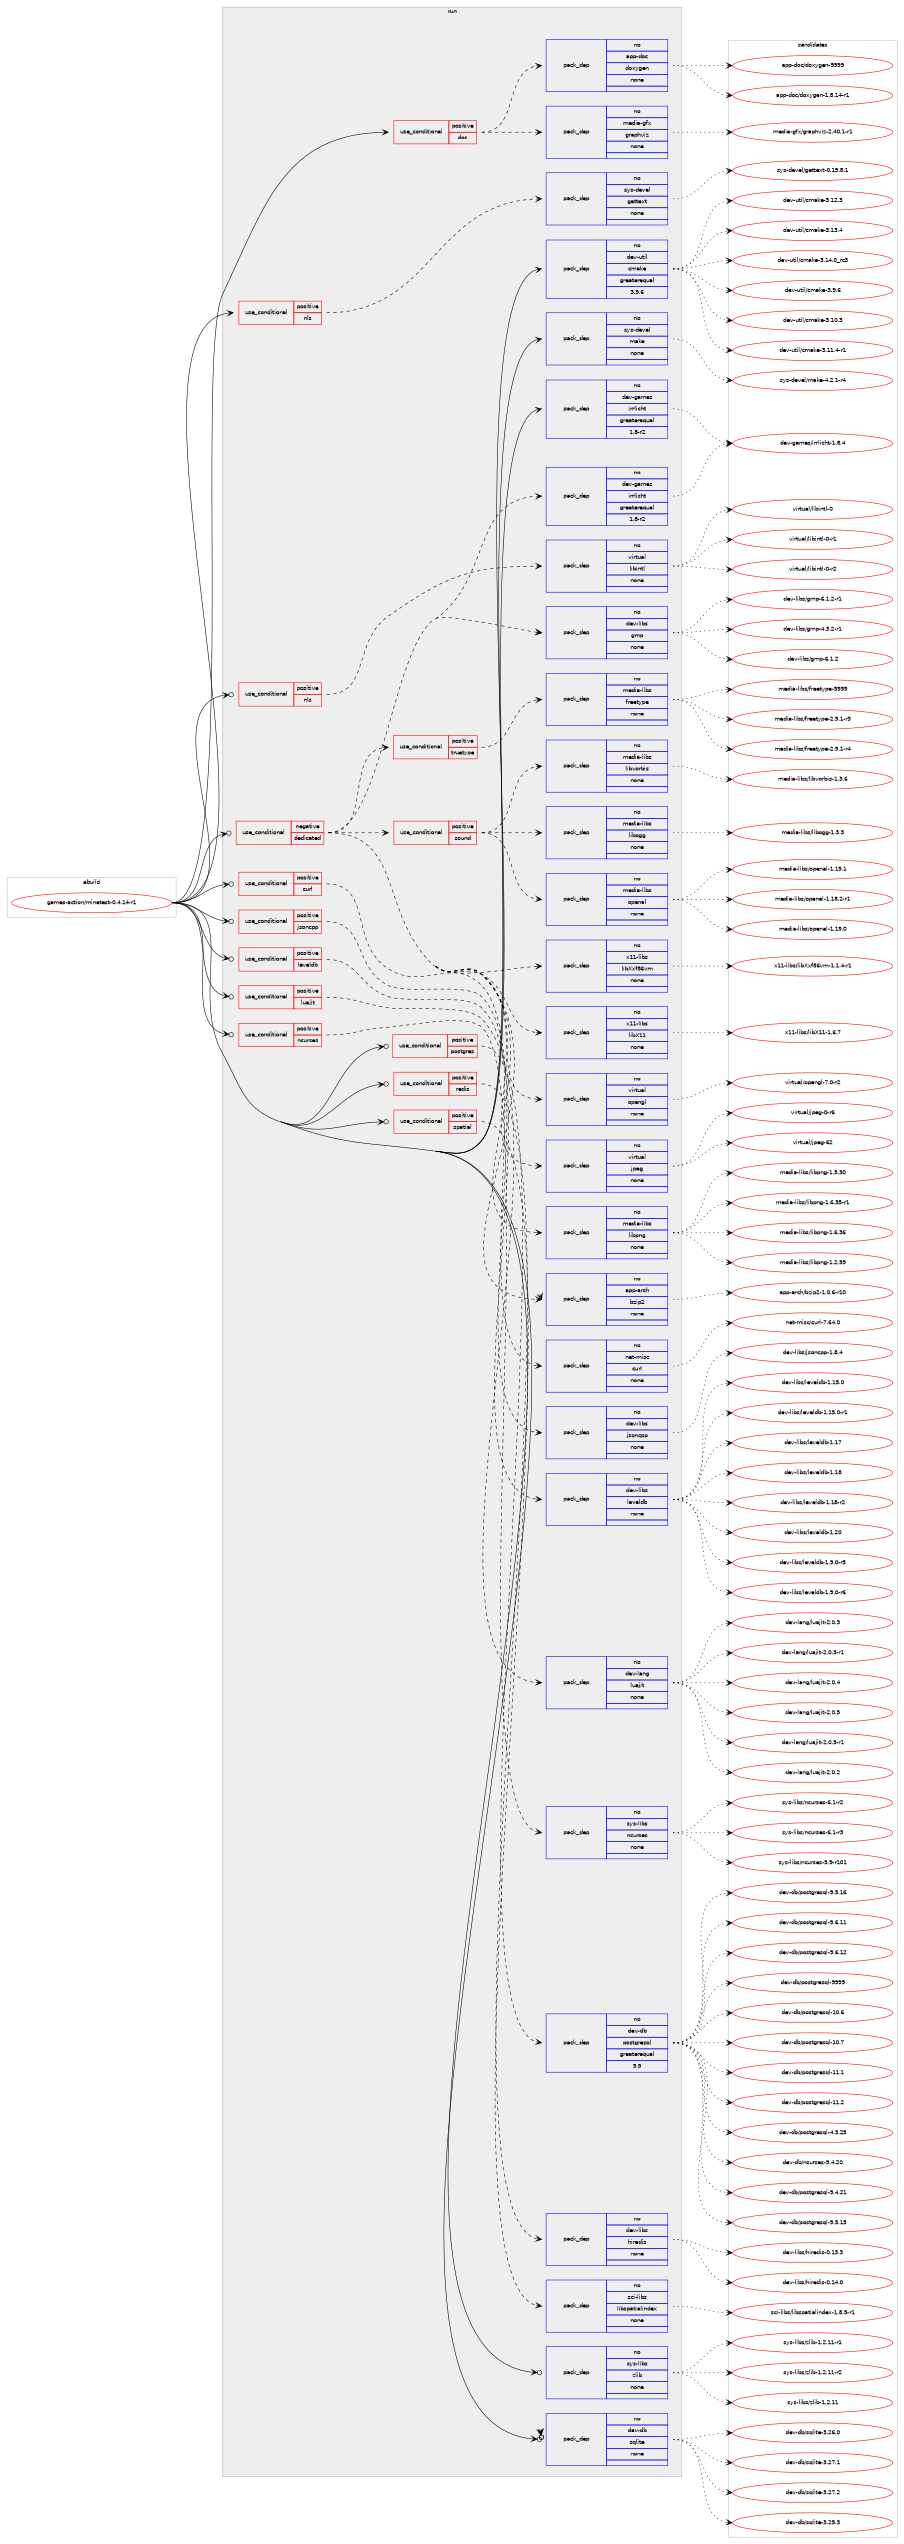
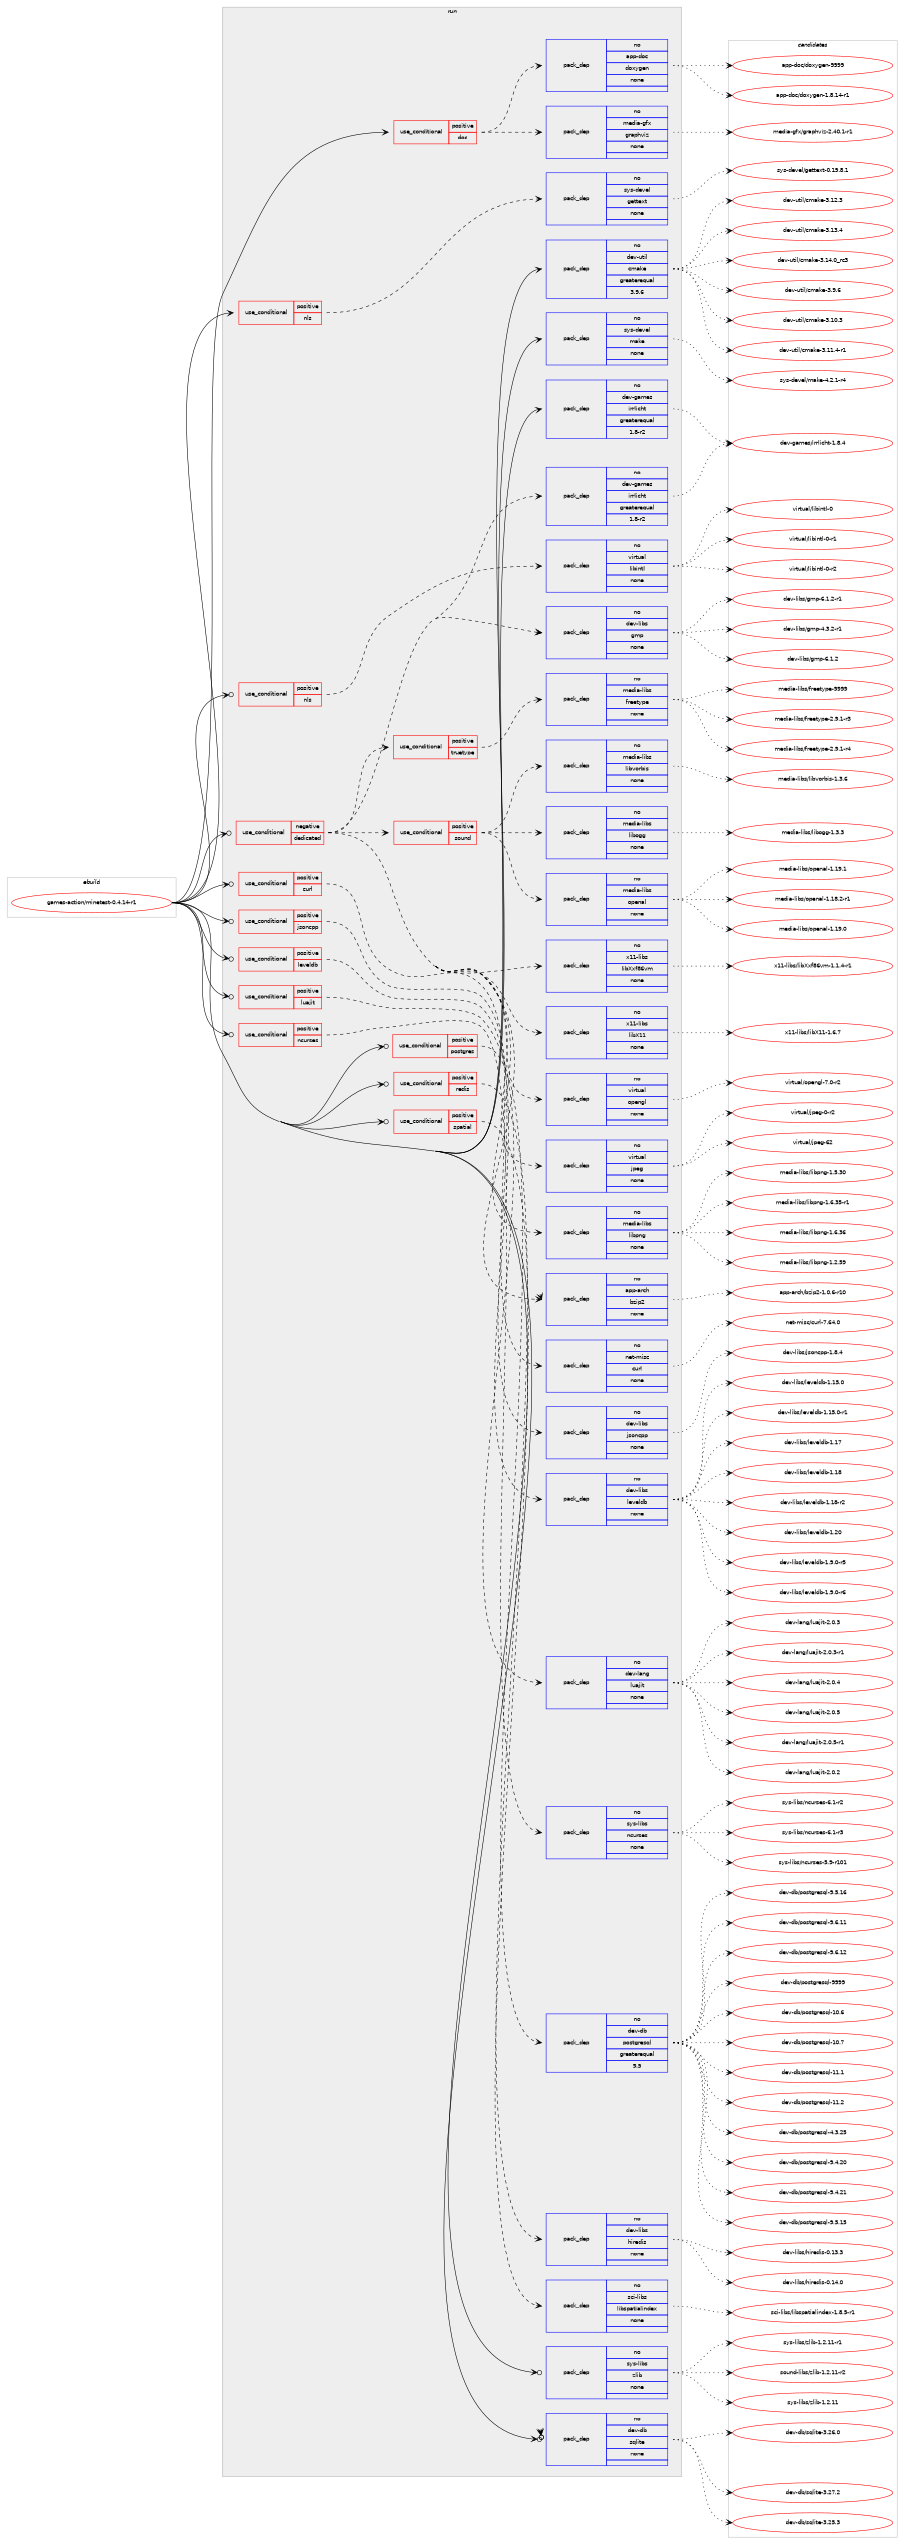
node "virtual/jpeg-0-r6": label "virtual/jpeg-0-r6" -> "virtual/jpeg-0-r2"
node "dev-db/ncurses-9.4.20": label "dev-db/ncurses-9.4.20" -> "dev-db/postgresql-9.4.20"
node "sys-libs/zlib-1.2.11-r2": label "sys-libs/zlib-1.2.11-r2" -> "sound-libs/zlib-1.2.11-r2"
node "dev-db/sqlite-3.27.1": removed
